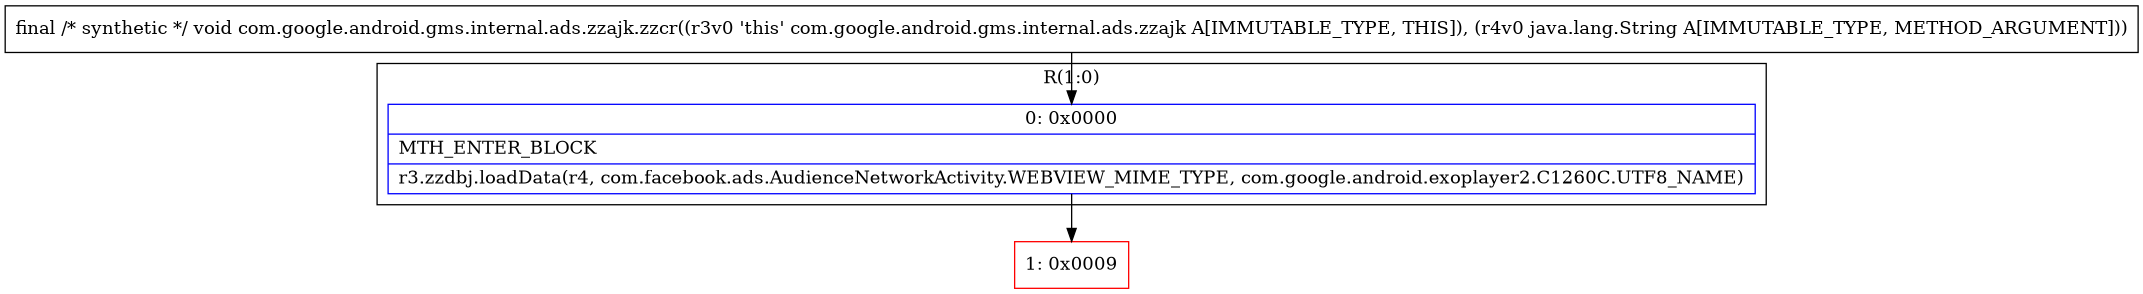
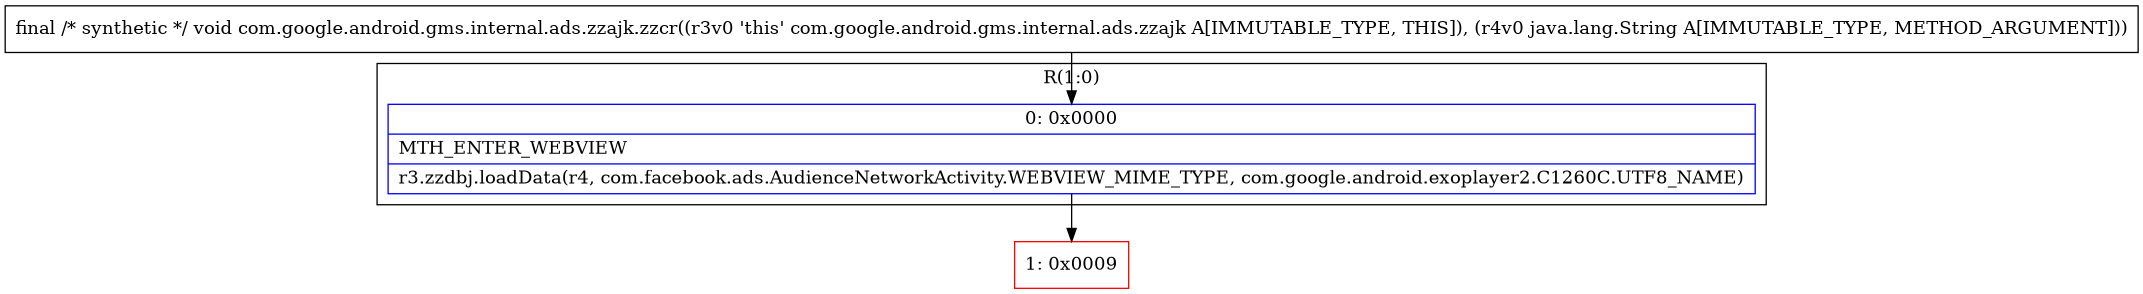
node "0: 0x0000": text "MTH_ENTER_BLOCK" -> "MTH_ENTER_WEBVIEW"
